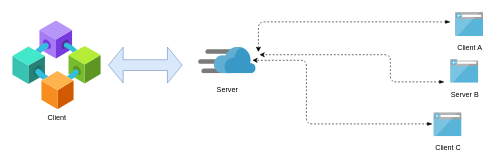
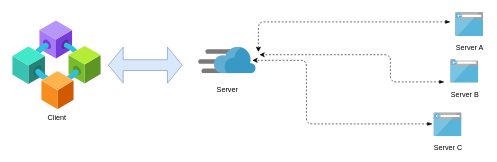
node "Client A": label "Client A" -> "Server A"
node "Client C": label "Client C" -> "Server C"
